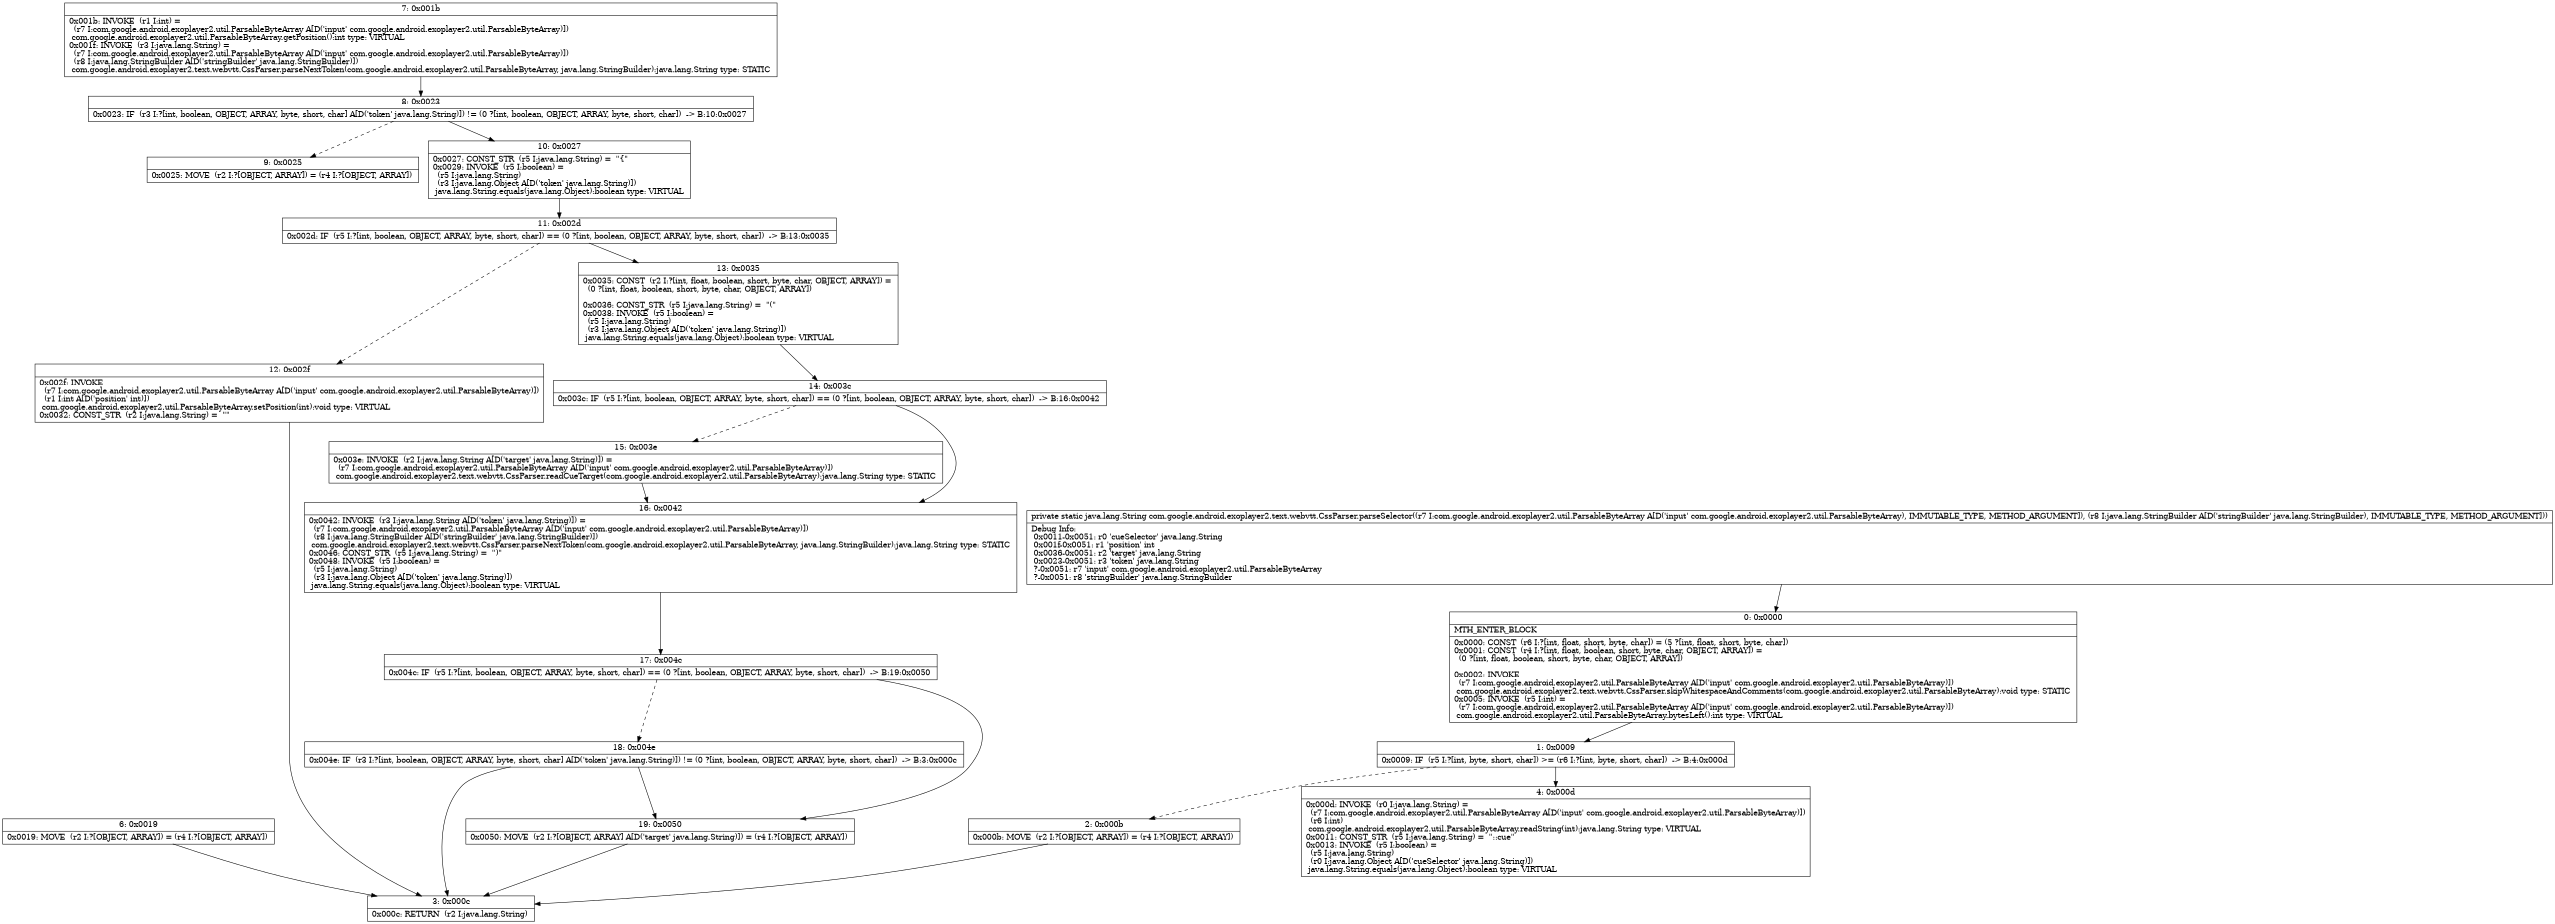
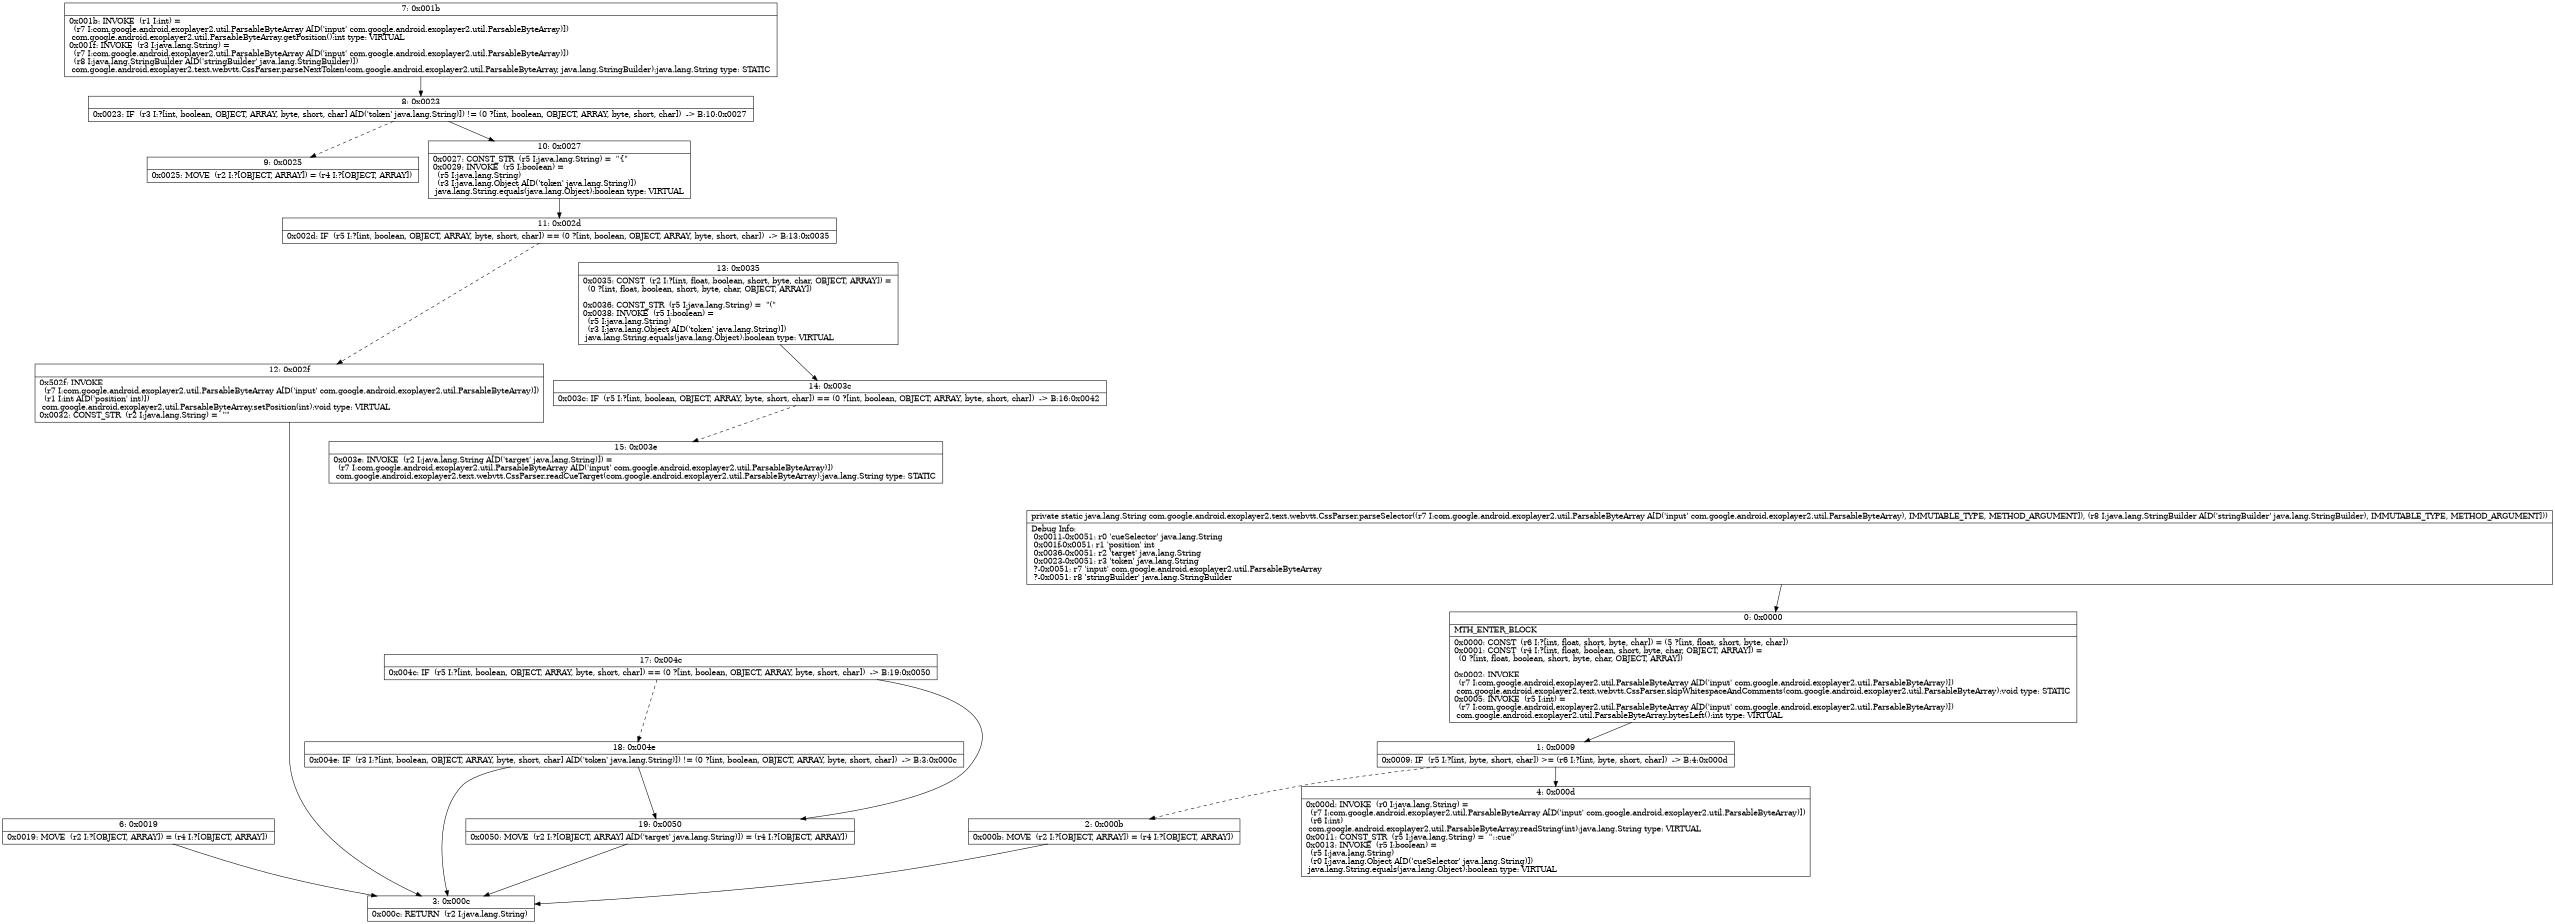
edge "11: 0x002d" -> "13: 0x0035": removed
node "12: 0x002f": text "0x002f: INVOKE" -> "0x502f: INVOKE"
node "16: 0x0042": removed
